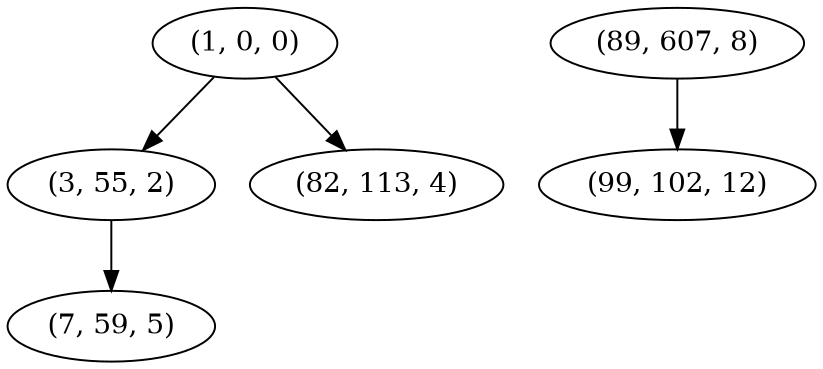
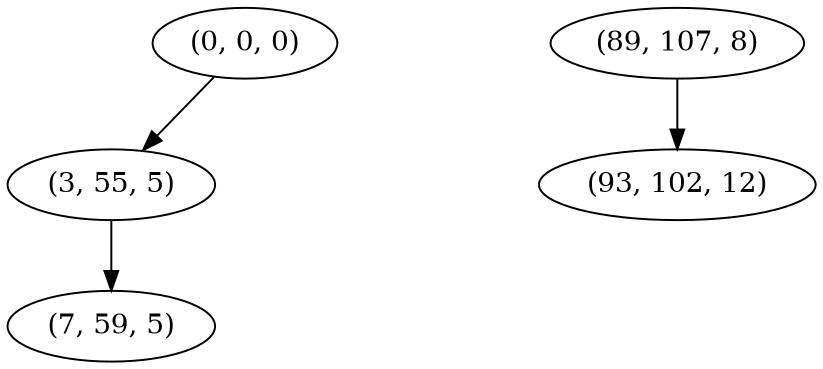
node "(1, 0, 0)": label "(1, 0, 0)" -> "(0, 0, 0)"
node "(89, 607, 8)": label "(89, 607, 8)" -> "(89, 107, 8)"
node "(3, 55, 2)": label "(3, 55, 2)" -> "(3, 55, 5)"
node "(82, 113, 4)": removed
node "(99, 102, 12)": label "(99, 102, 12)" -> "(93, 102, 12)"
